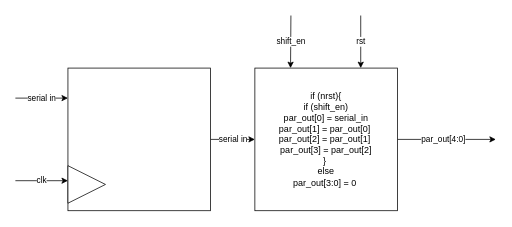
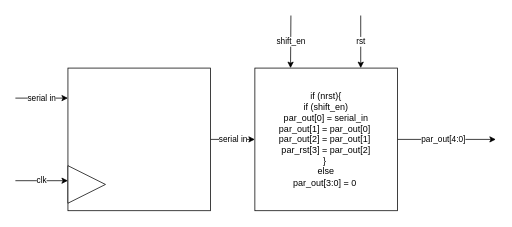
node "if (nrst){ if (shift_en) par_out[0] = serial_in par_out[1] = par_out[0] par_out[2] = par_out[1] par_out[3] = par_out[2] } else par_out[3:0] = 0": label "if (nrst){ if (shift_en) par_out[0] = serial_in par_out[1] = par_out[0] par_out[2] = par_out[1] par_out[3] = par_out[2] } else par_out[3:0] = 0" -> "if (nrst){ if (shift_en) par_out[0] = serial_in par_out[1] = par_out[0] par_out[2] = par_out[1] par_rst[3] = par_out[2] } else par_out[3:0] = 0"
